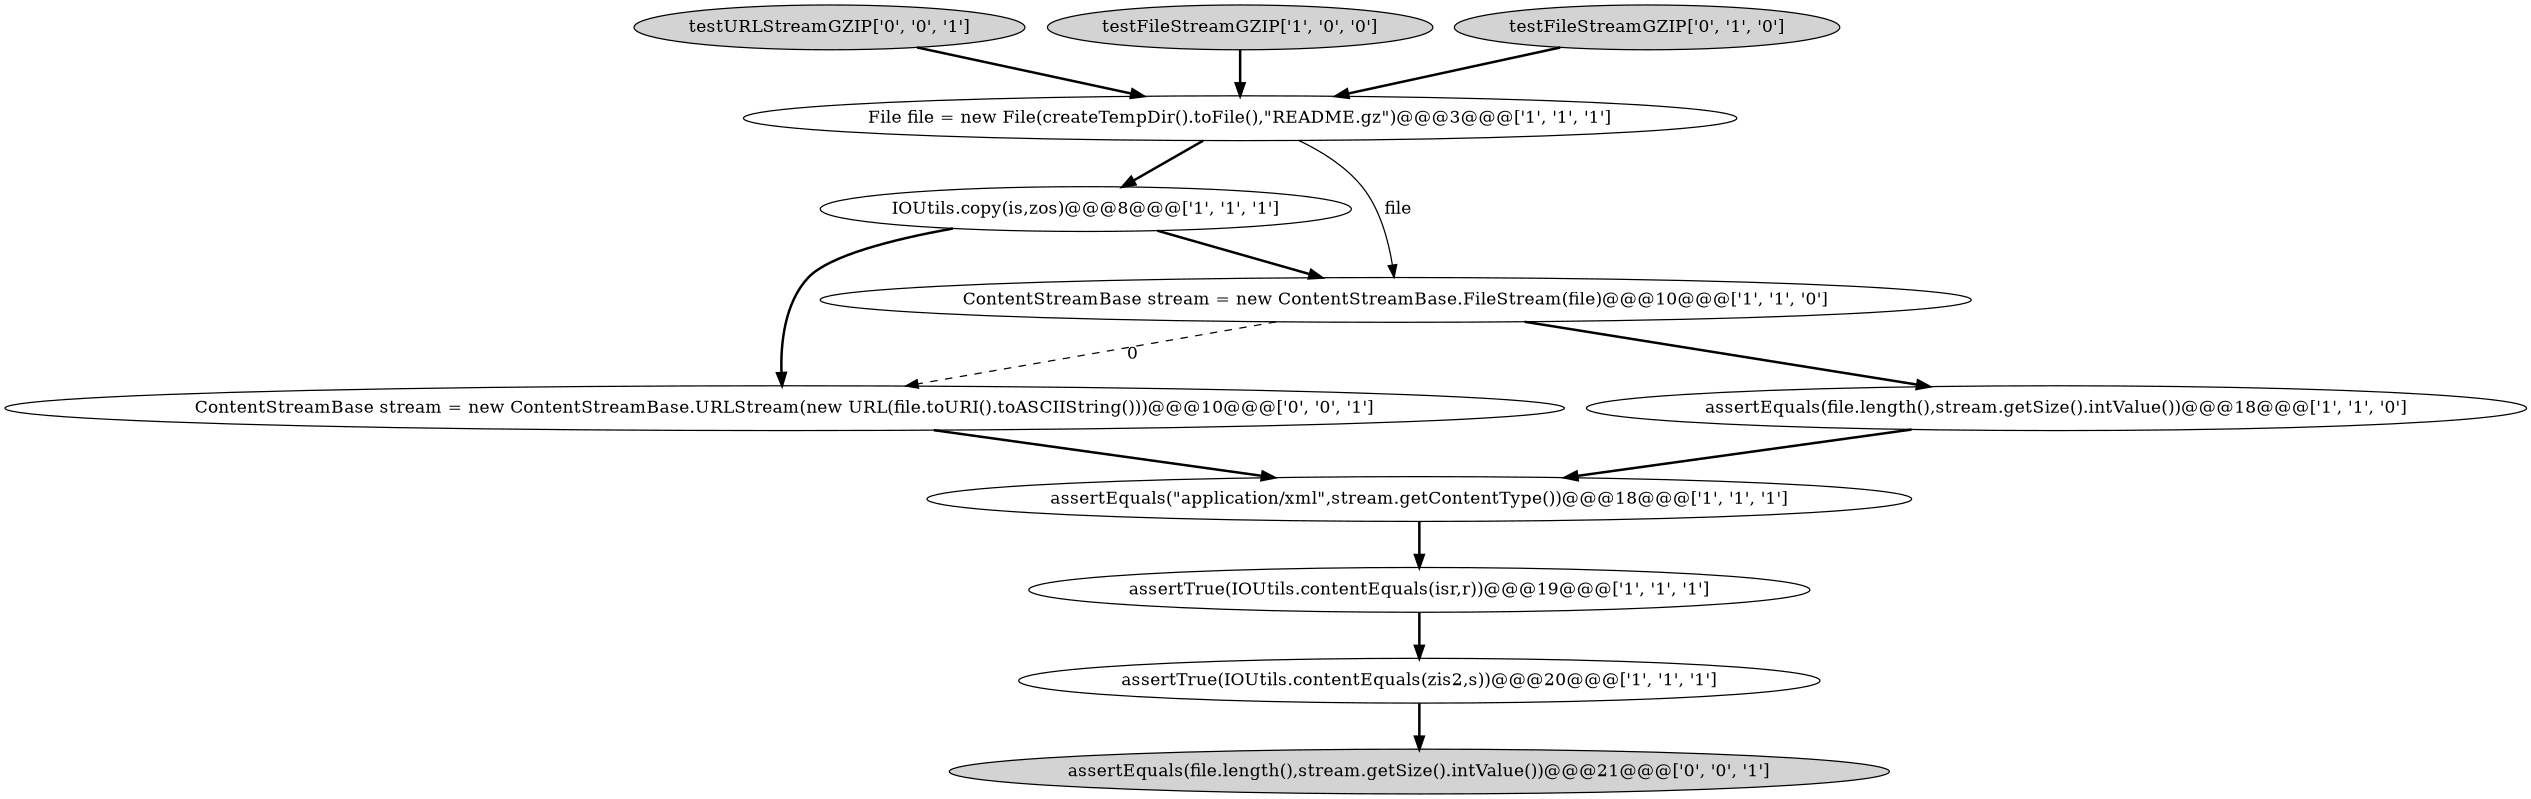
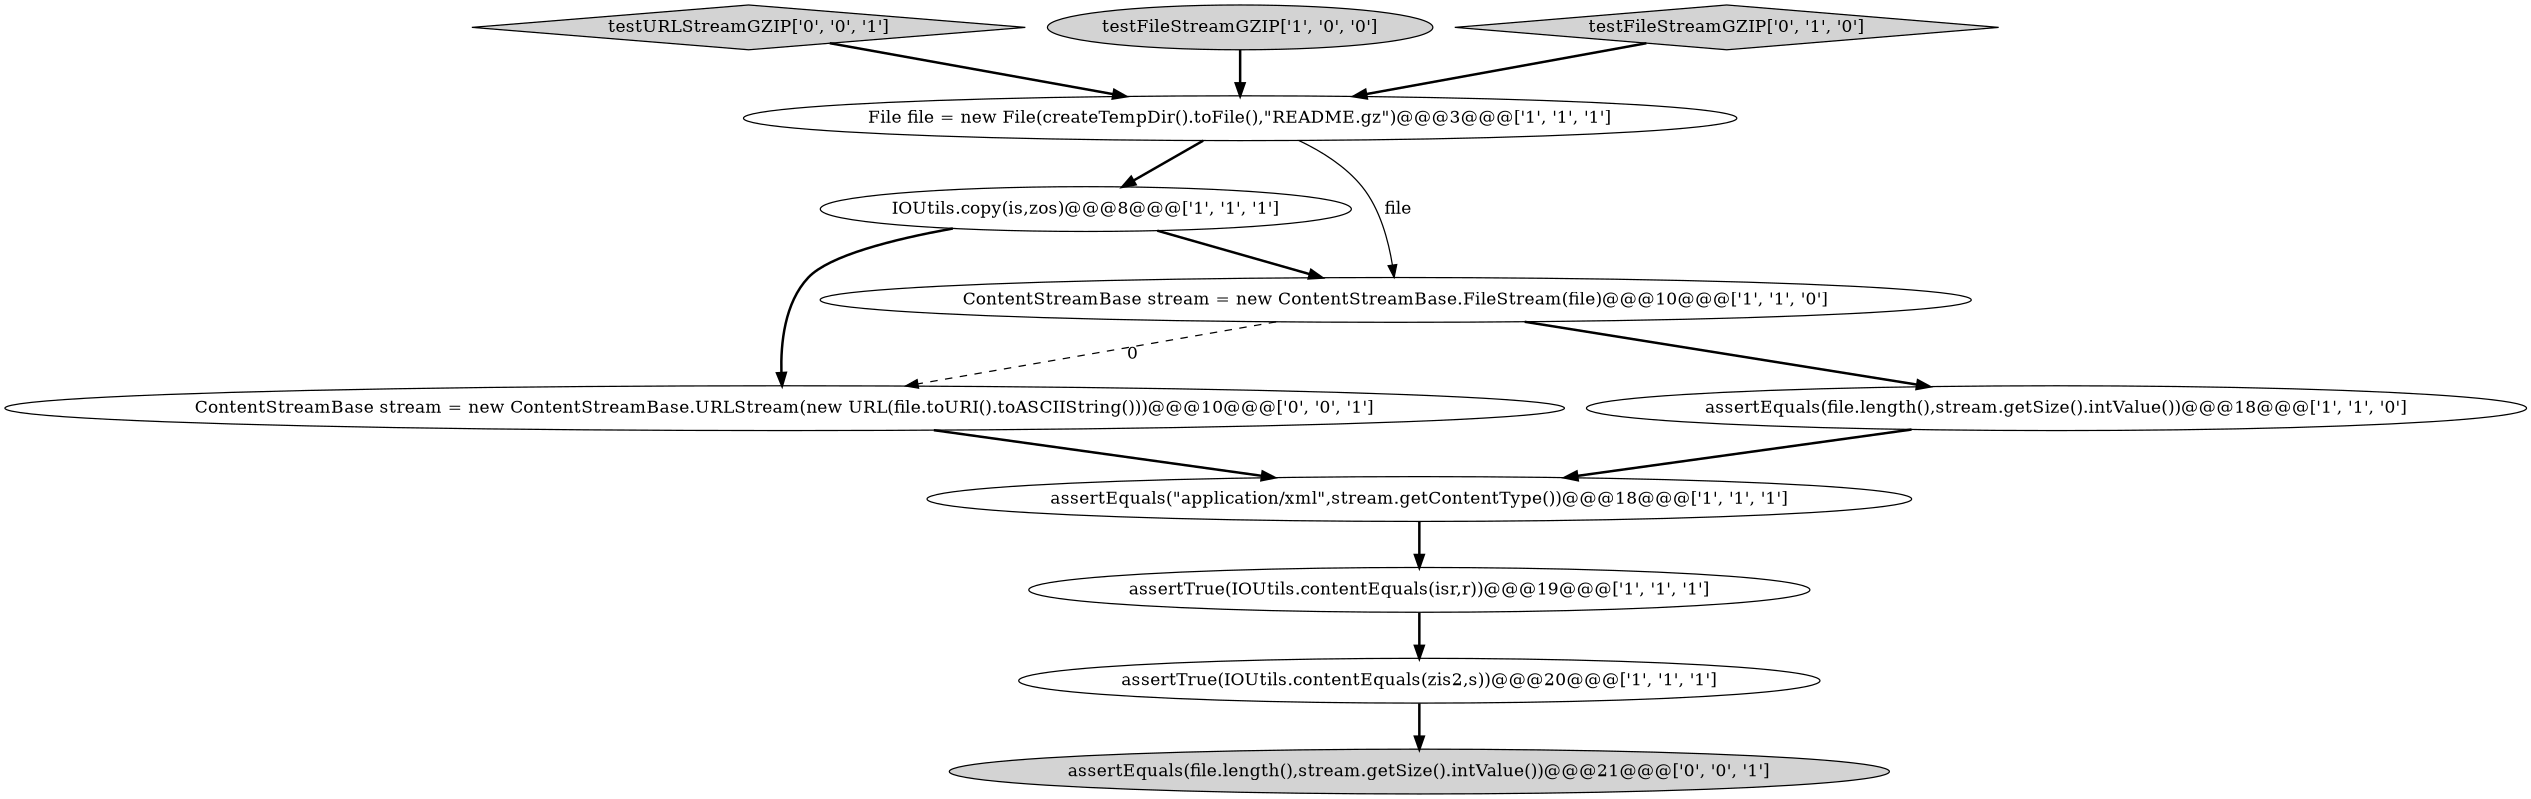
node "testURLStreamGZIP['0', '0', '1']": shape ellipse -> diamond
node "testFileStreamGZIP['0', '1', '0']": shape ellipse -> diamond
